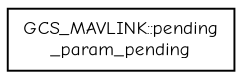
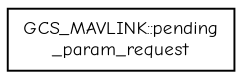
node "GCS_MAVLINK::pending _param_pending": label "GCS_MAVLINK::pending _param_pending" -> "GCS_MAVLINK::pending _param_request"
